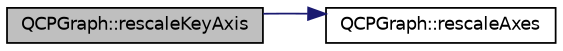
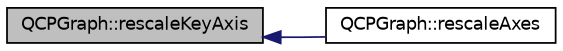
edge "QCPGraph::rescaleKeyAxis" -> "QCPGraph::rescaleAxes": reversed
